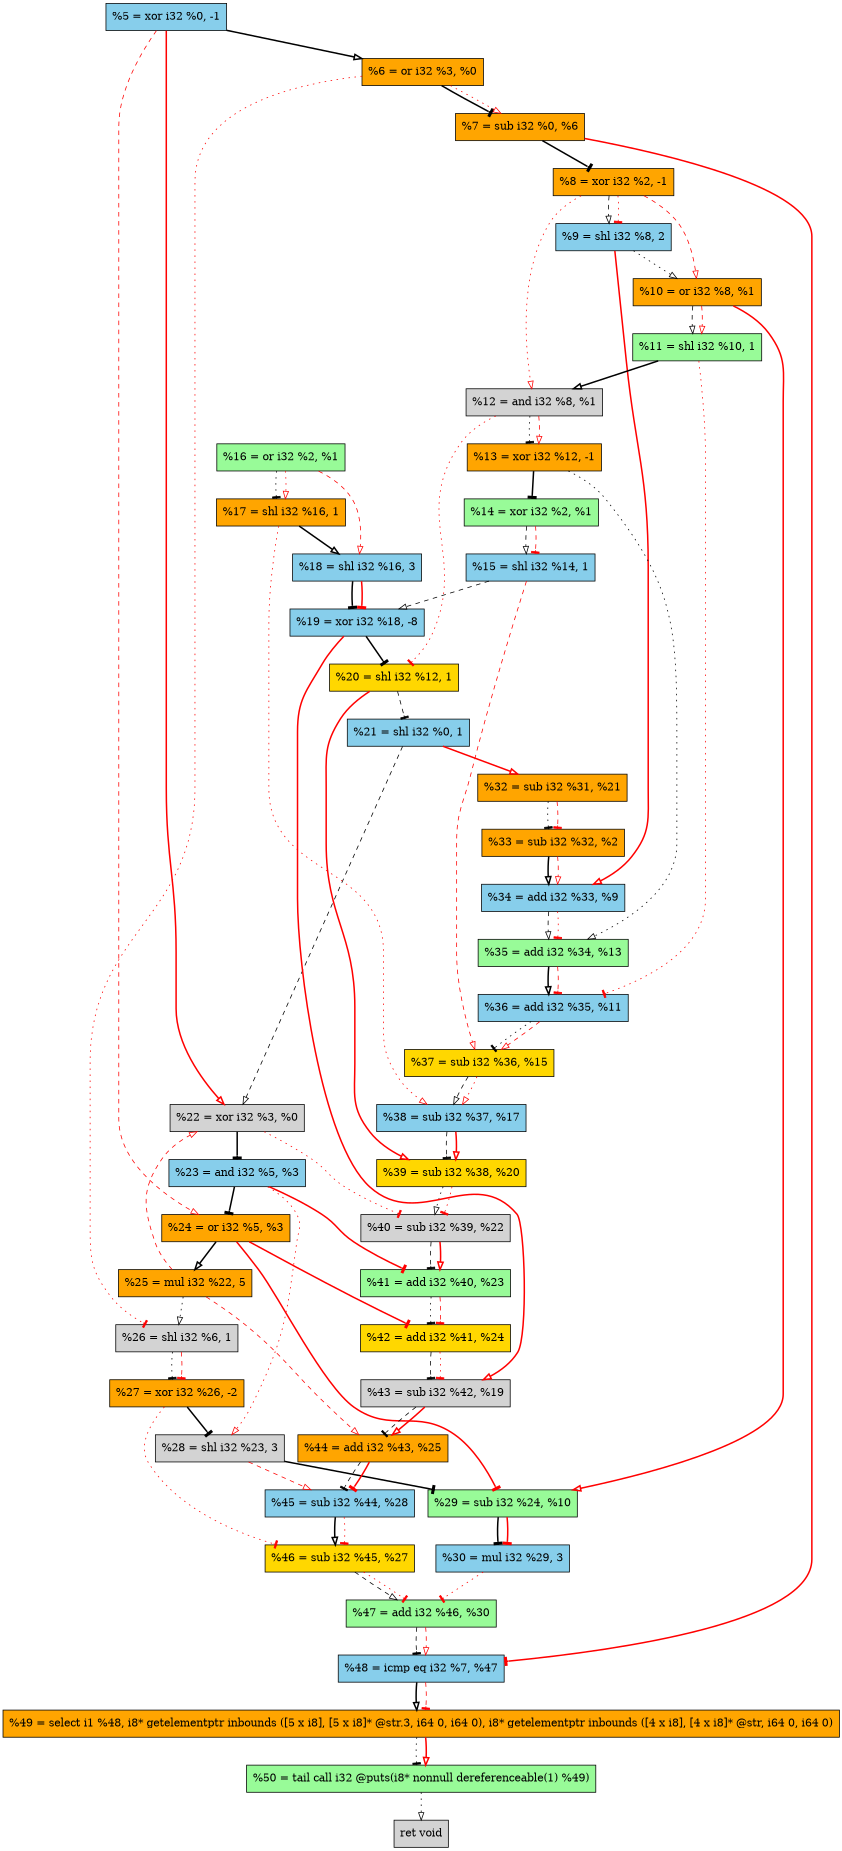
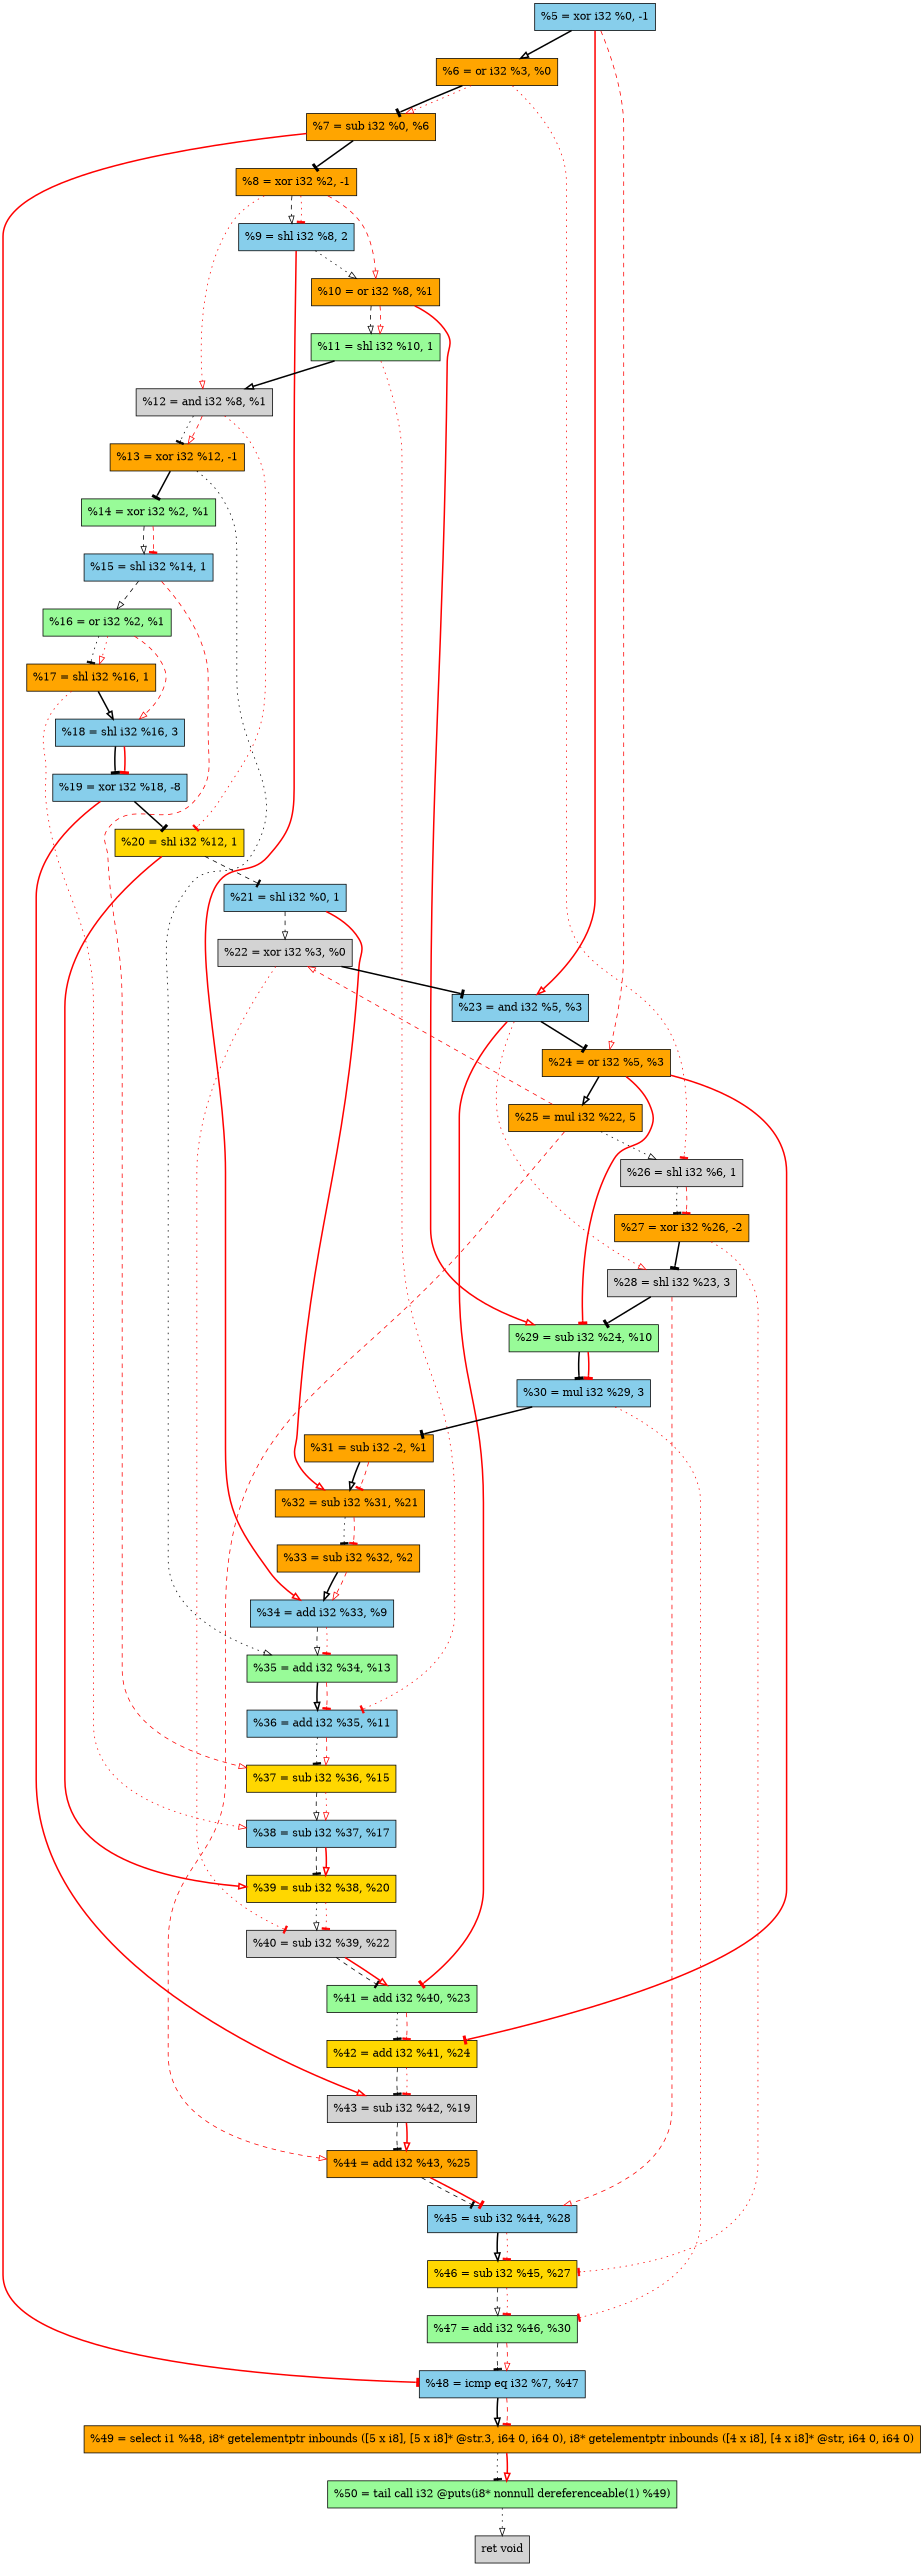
edge "%5 = xor i32 %0, -1" -> "%22 = xor i32 %3, %0": now "%5 = xor i32 %0, -1" -> "%23 = and i32 %5, %3"
edge "%15 = shl i32 %14, 1" -> "%19 = xor i32 %18, -8": now "%15 = shl i32 %14, 1" -> "%16 = or i32 %2, %1"
node "%31 = sub i32 -2, %1": added
